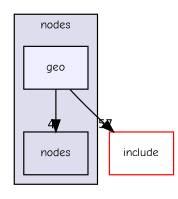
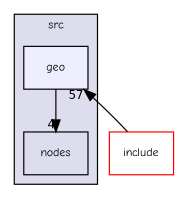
cluster "nodes": label "nodes" -> "src"
edge "geo" -> "include": reversed
